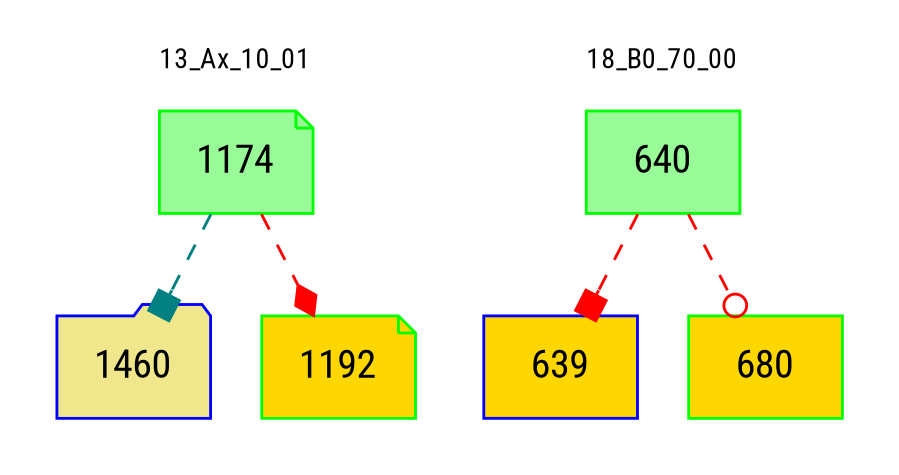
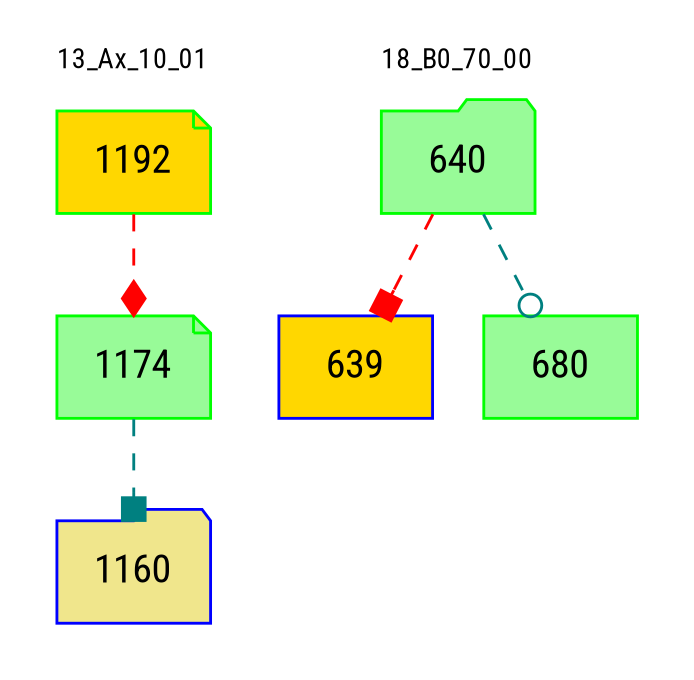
node "640": shape box -> folder
edge "1174" -> "1192": reversed
edge "640" -> "680": color red -> teal
node "1460": label "1460" -> "1160"
node "680": fillcolor gold -> palegreen
